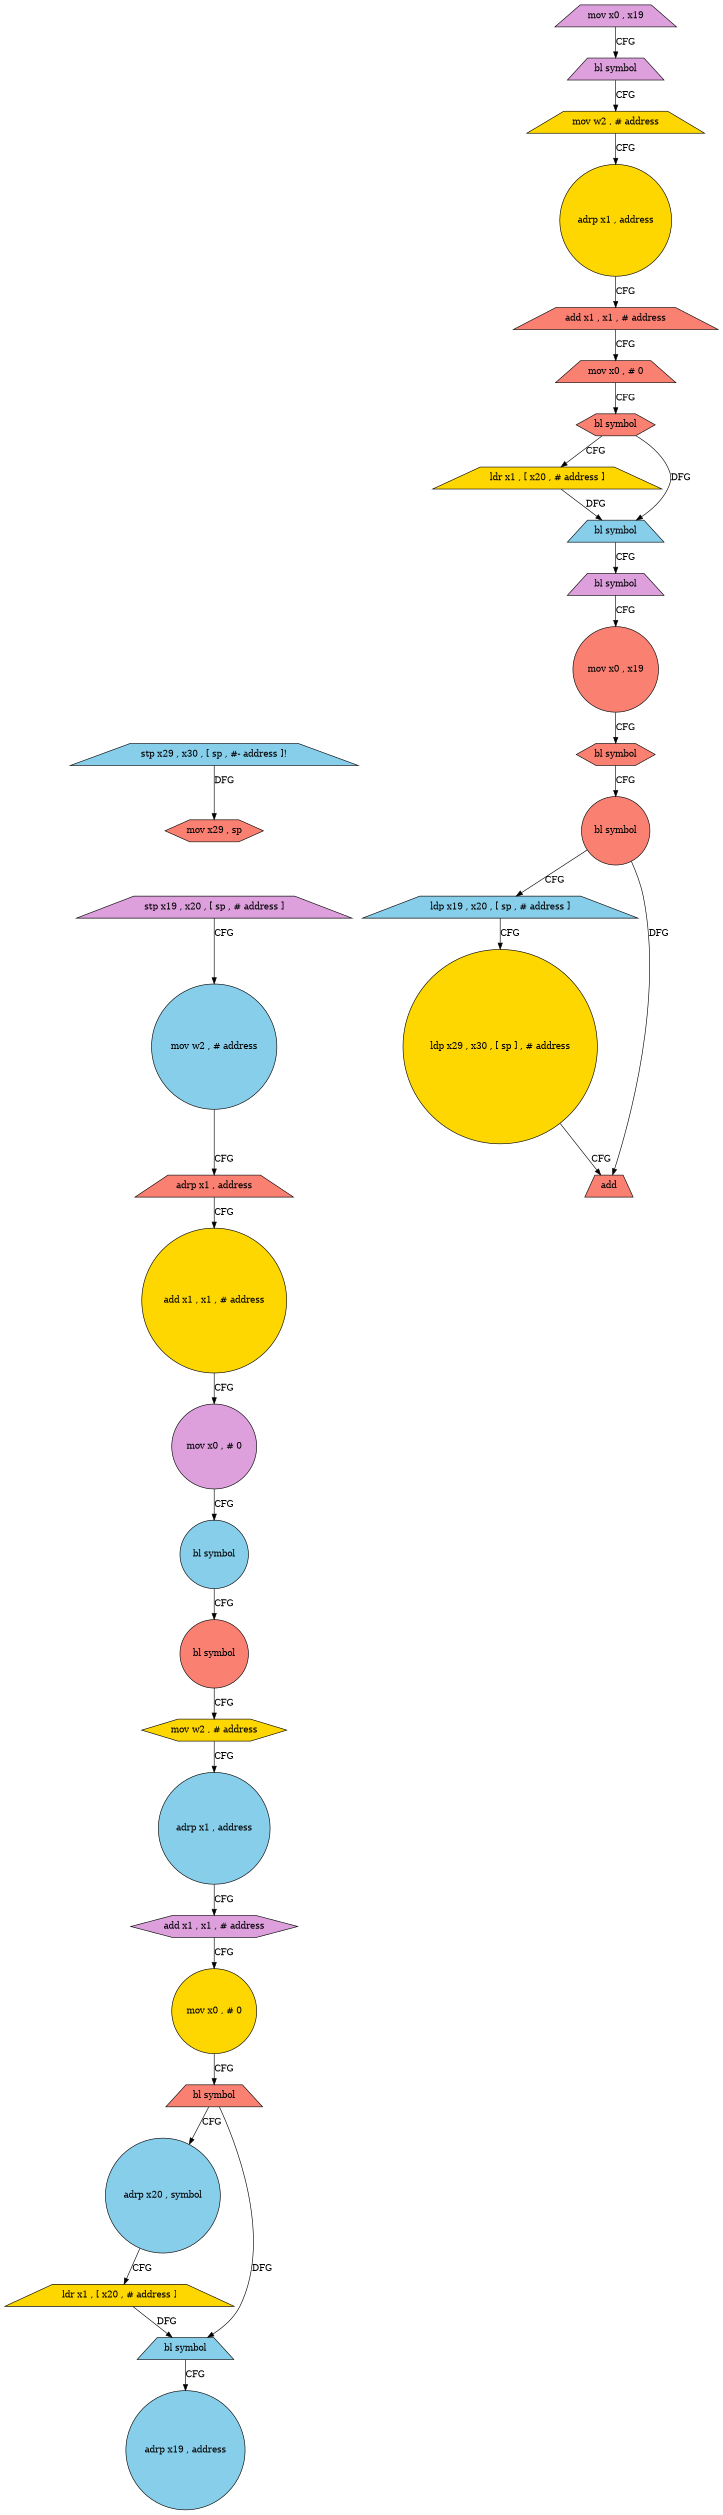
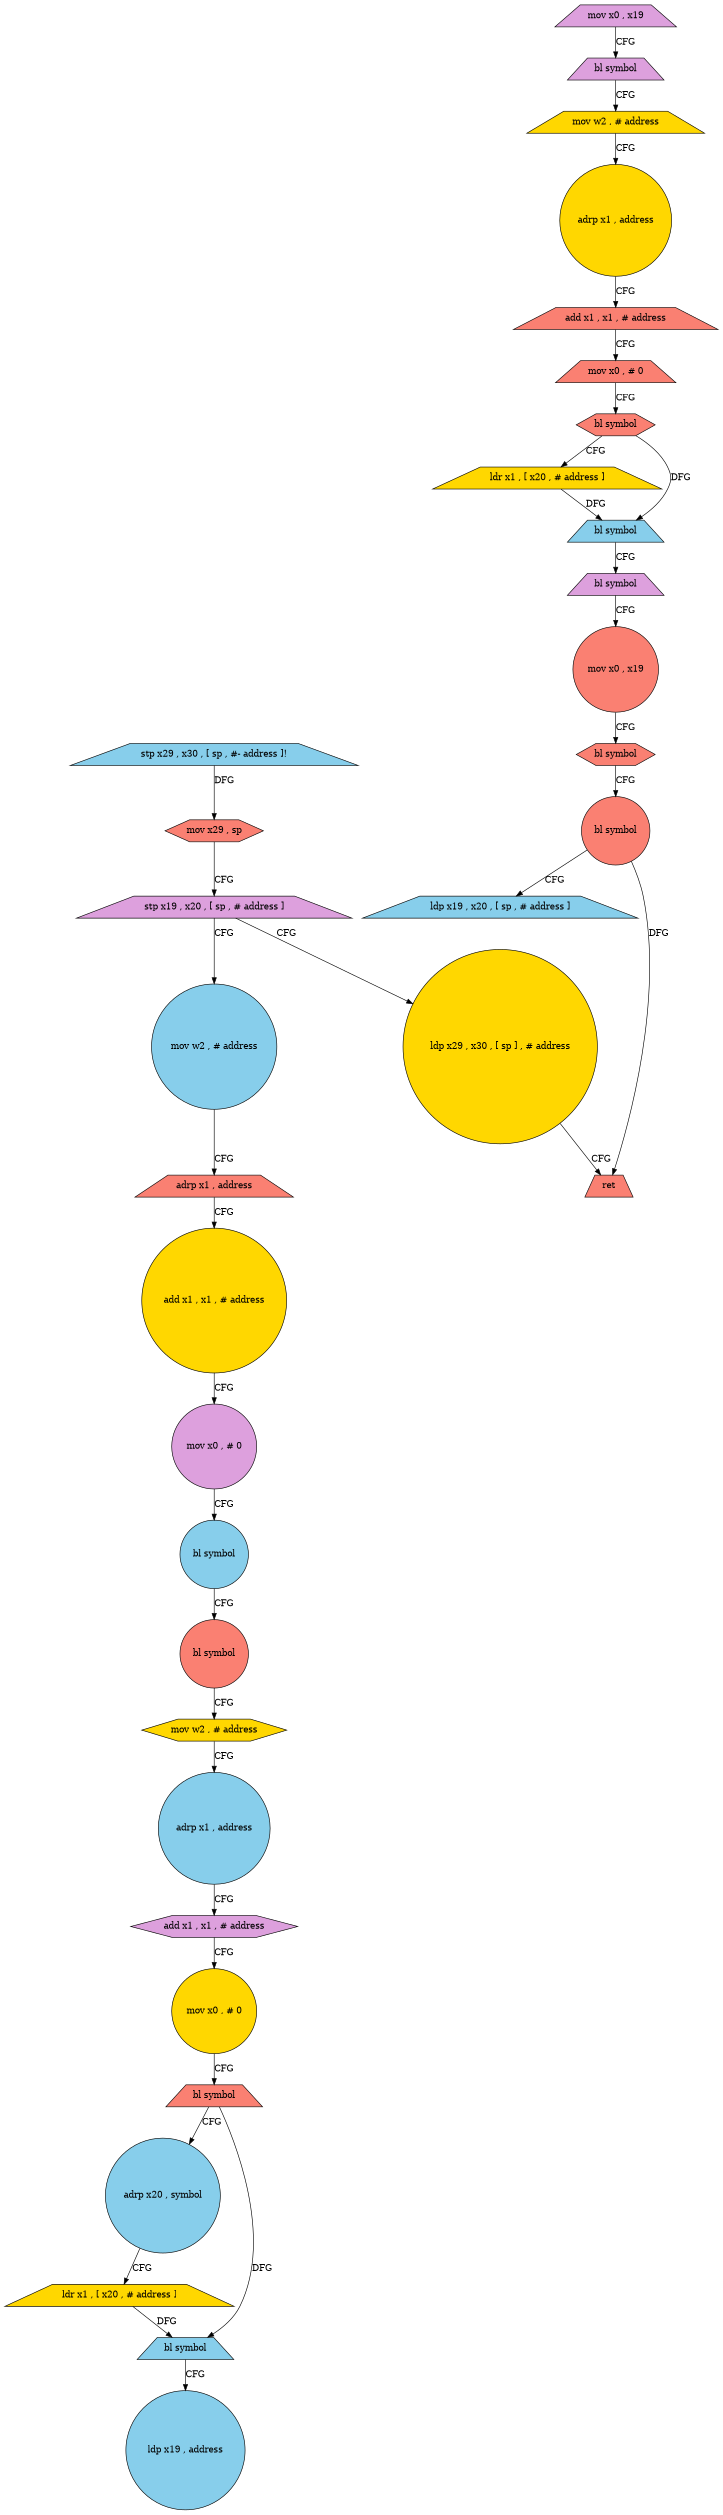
edge "mov x29 , sp" -> "stp x19 , x20 , [ sp , # address ]": added, label "CFG"
edge "ldp x19 , x20 , [ sp , # address ]" -> "ldp x29 , x30 , [ sp ] , # address": now "stp x19 , x20 , [ sp , # address ]" -> "ldp x29 , x30 , [ sp ] , # address"
node "add": label "add" -> "ret"
node "adrp x19 , address": label "adrp x19 , address" -> "ldp x19 , address"
